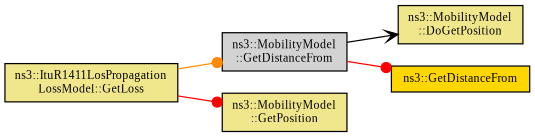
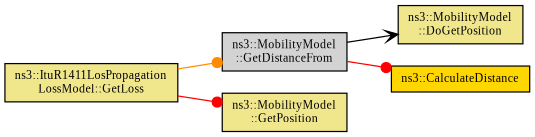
node "ns3::GetDistanceFrom": label "ns3::GetDistanceFrom" -> "ns3::CalculateDistance"
